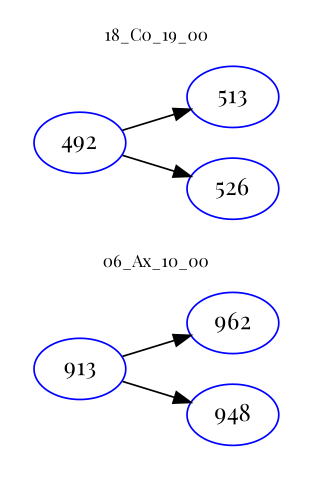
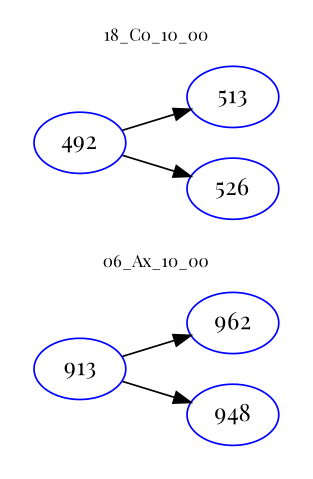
cluster "18_C0_19_00": label "18_C0_19_00" -> "18_C0_10_00"
